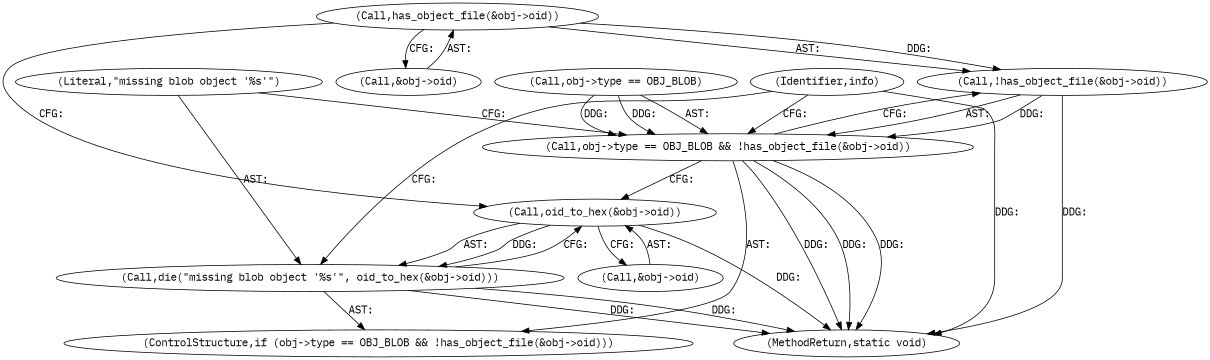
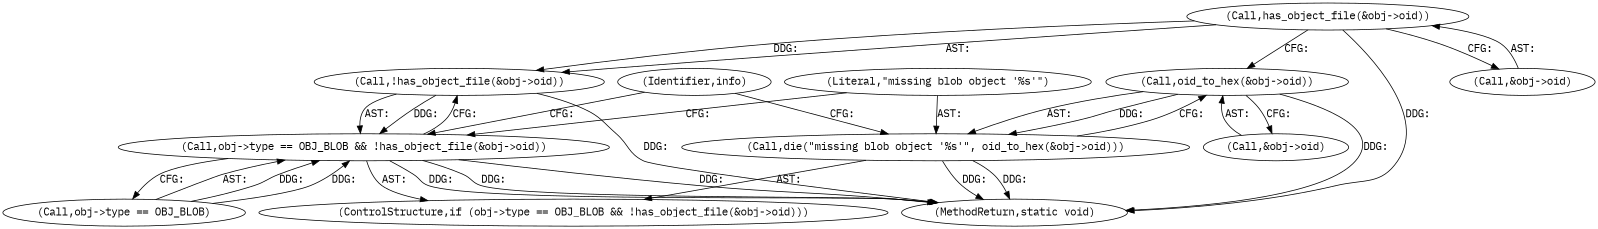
edge "(Call,obj->type == OBJ_BLOB && !has_object_file(&obj->oid))" -> "(Call,oid_to_hex(&obj->oid))": now "(Call,obj->type == OBJ_BLOB && !has_object_file(&obj->oid))" -> "(Call,obj->type == OBJ_BLOB)"
edge "(Identifier,info)" -> "(MethodReturn,static void)": now "(Call,has_object_file(&obj->oid))" -> "(MethodReturn,static void)"
